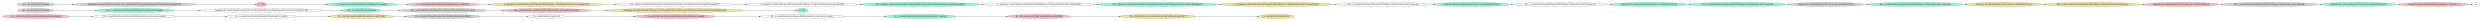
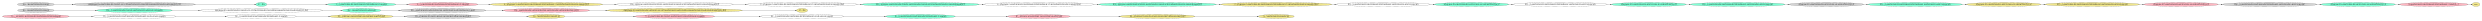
node "r17 = $r16": fillcolor lightpink -> aquamarine
node "return": fillcolor white -> khaki
node "r15 = $r12": fillcolor aquamarine -> khaki
node "$r4 = (selectionresolution.ClassData) $r3": fillcolor white -> khaki
